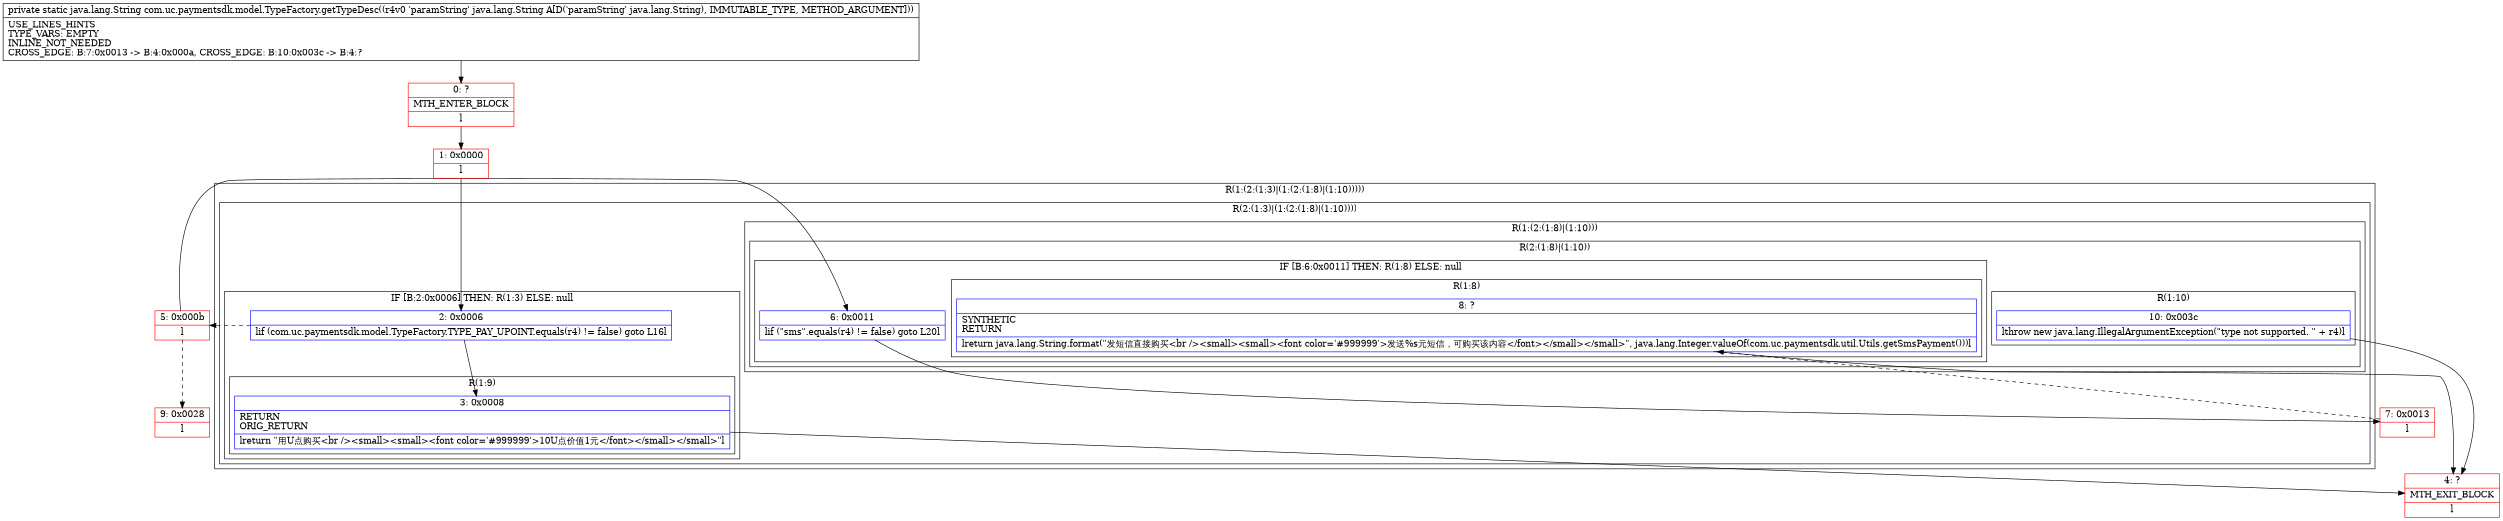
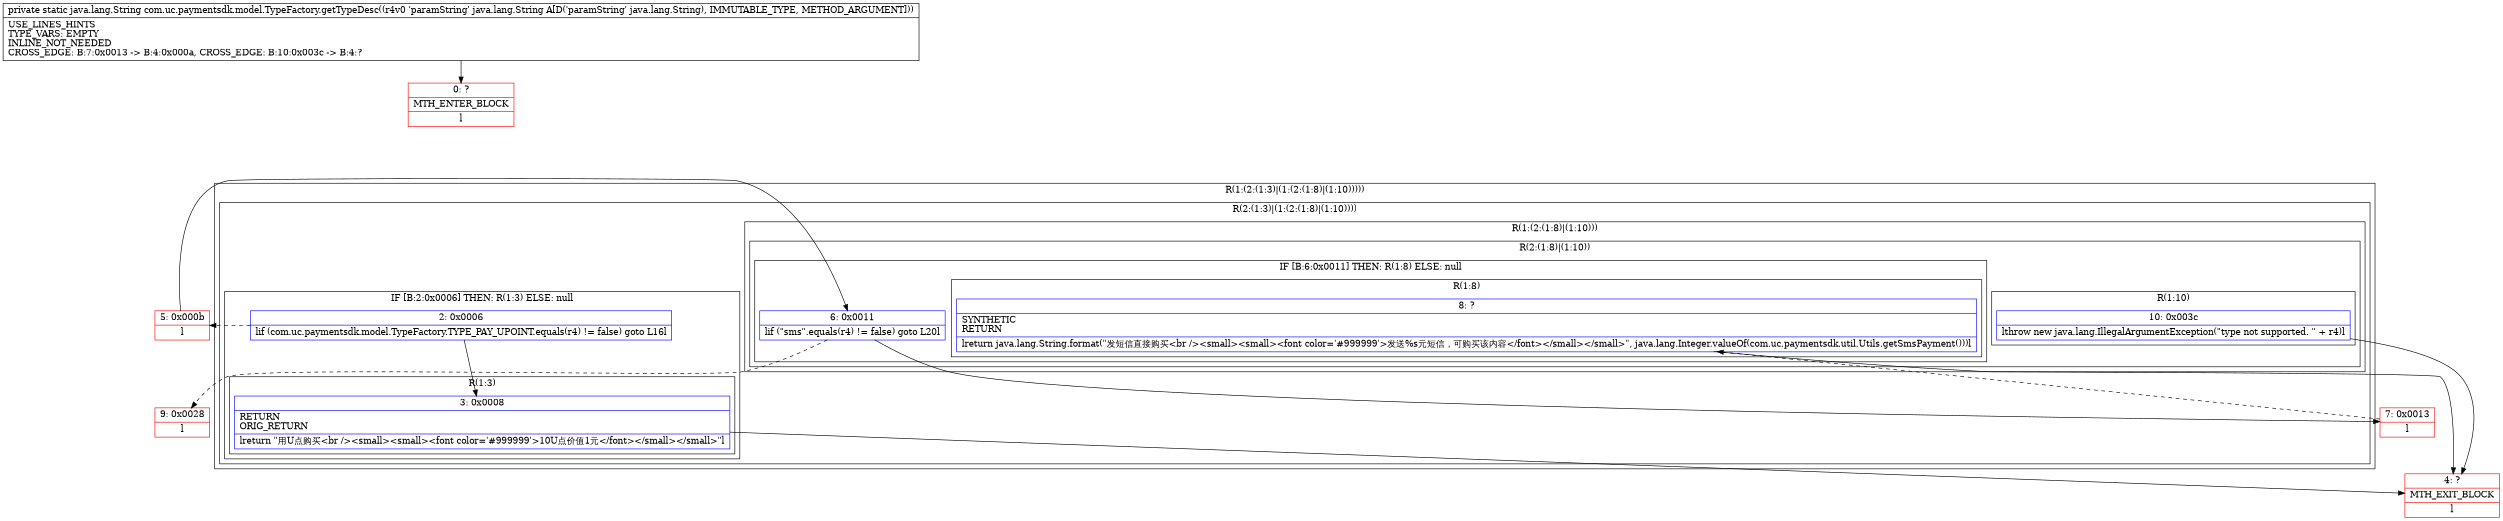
node "1: 0x0000": removed
edge "5: 0x000b" -> "9: 0x0028": now "6: 0x0011" -> "9: 0x0028"
cluster "R(1:9)": label "R(1:9)" -> "R(1:3)"
